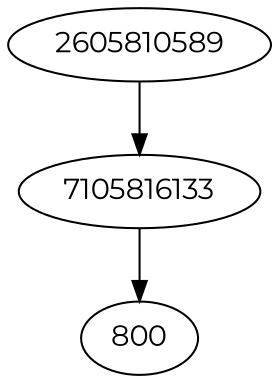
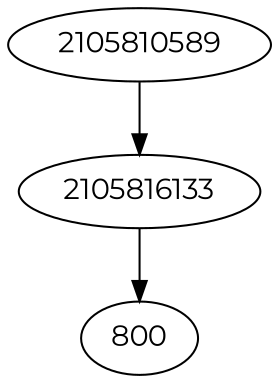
node "2605810589": label "2605810589" -> "2105810589"
node "7105816133": label "7105816133" -> "2105816133"
